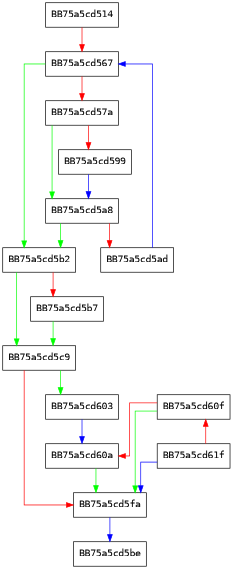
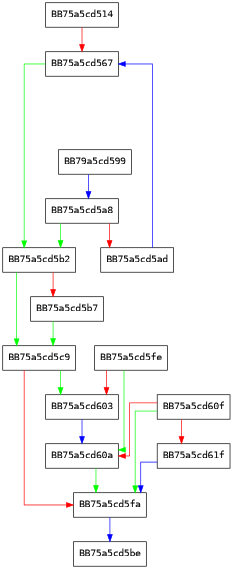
node "BB75a5cd57a": removed
node "BB75a5cd599": label "BB75a5cd599" -> "BB79a5cd599"
node "BB75a5cd5fe": added
edge "BB75a5cd61f" -> "BB75a5cd60f": reversed
